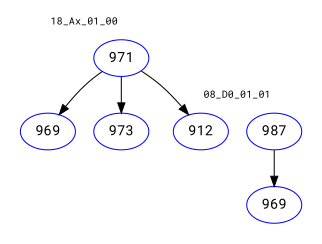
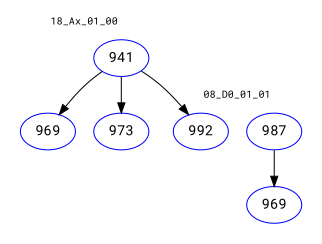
node "971": label "971" -> "941"
node "912": label "912" -> "992"
